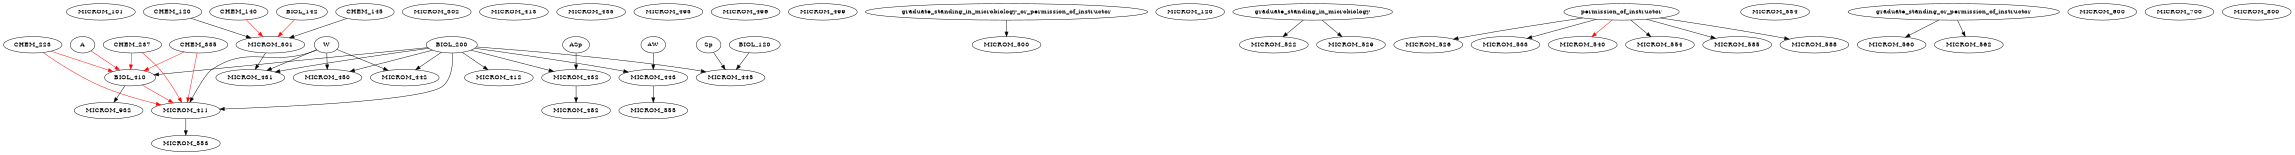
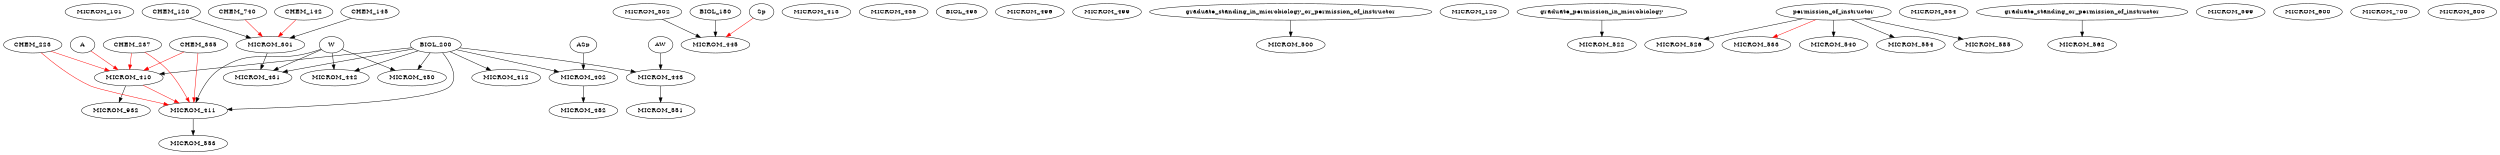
node "CHEM_140": label "CHEM_140" -> "CHEM_740"
node "BIOL_142": label "BIOL_142" -> "CHEM_142"
node "MICROM_495": label "MICROM_495" -> "BIOL_495"
node "graduate_standing_in_microbiology": label "graduate_standing_in_microbiology" -> "graduate_permission_in_microbiology"
node "MICROM_599": added
edge "permission_of_instructor" -> "MICROM_540": color red -> black
edge "permission_of_instructor" -> "MICROM_533": color black -> red
node "BIOL_120": label "BIOL_120" -> "BIOL_180"
node "MICROM_529": removed
node "MICROM_588": removed
node "MICROM_560": removed
edge "BIOL_200" -> "MICROM_445": now "MICROM_302" -> "MICROM_445"
edge "Sp" -> "MICROM_445": color black -> red
node "BIOL_410": label "BIOL_410" -> "MICROM_410"
node "MICROM_432": label "MICROM_432" -> "MICROM_402"
node "MICROM_555": label "MICROM_555" -> "MICROM_551"
